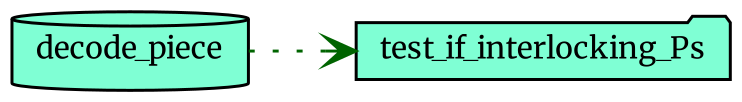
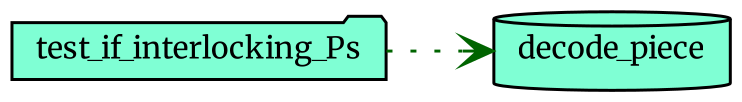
edge "decode_piece" -> "test_if_interlocking_Ps": reversed
